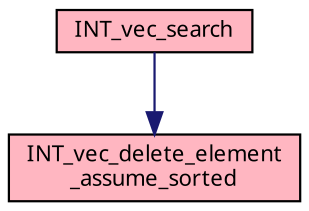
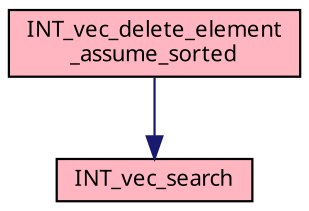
edge "INT_vec_search" -> "INT_vec_delete_element _assume_sorted": reversed
